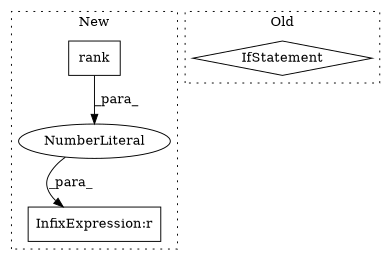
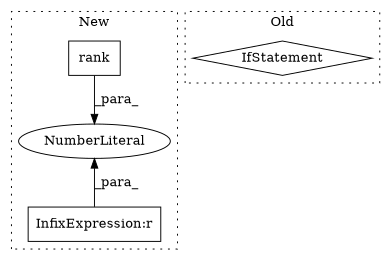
edge "NumberLiteral" -> "InfixExpression:r": reversed
